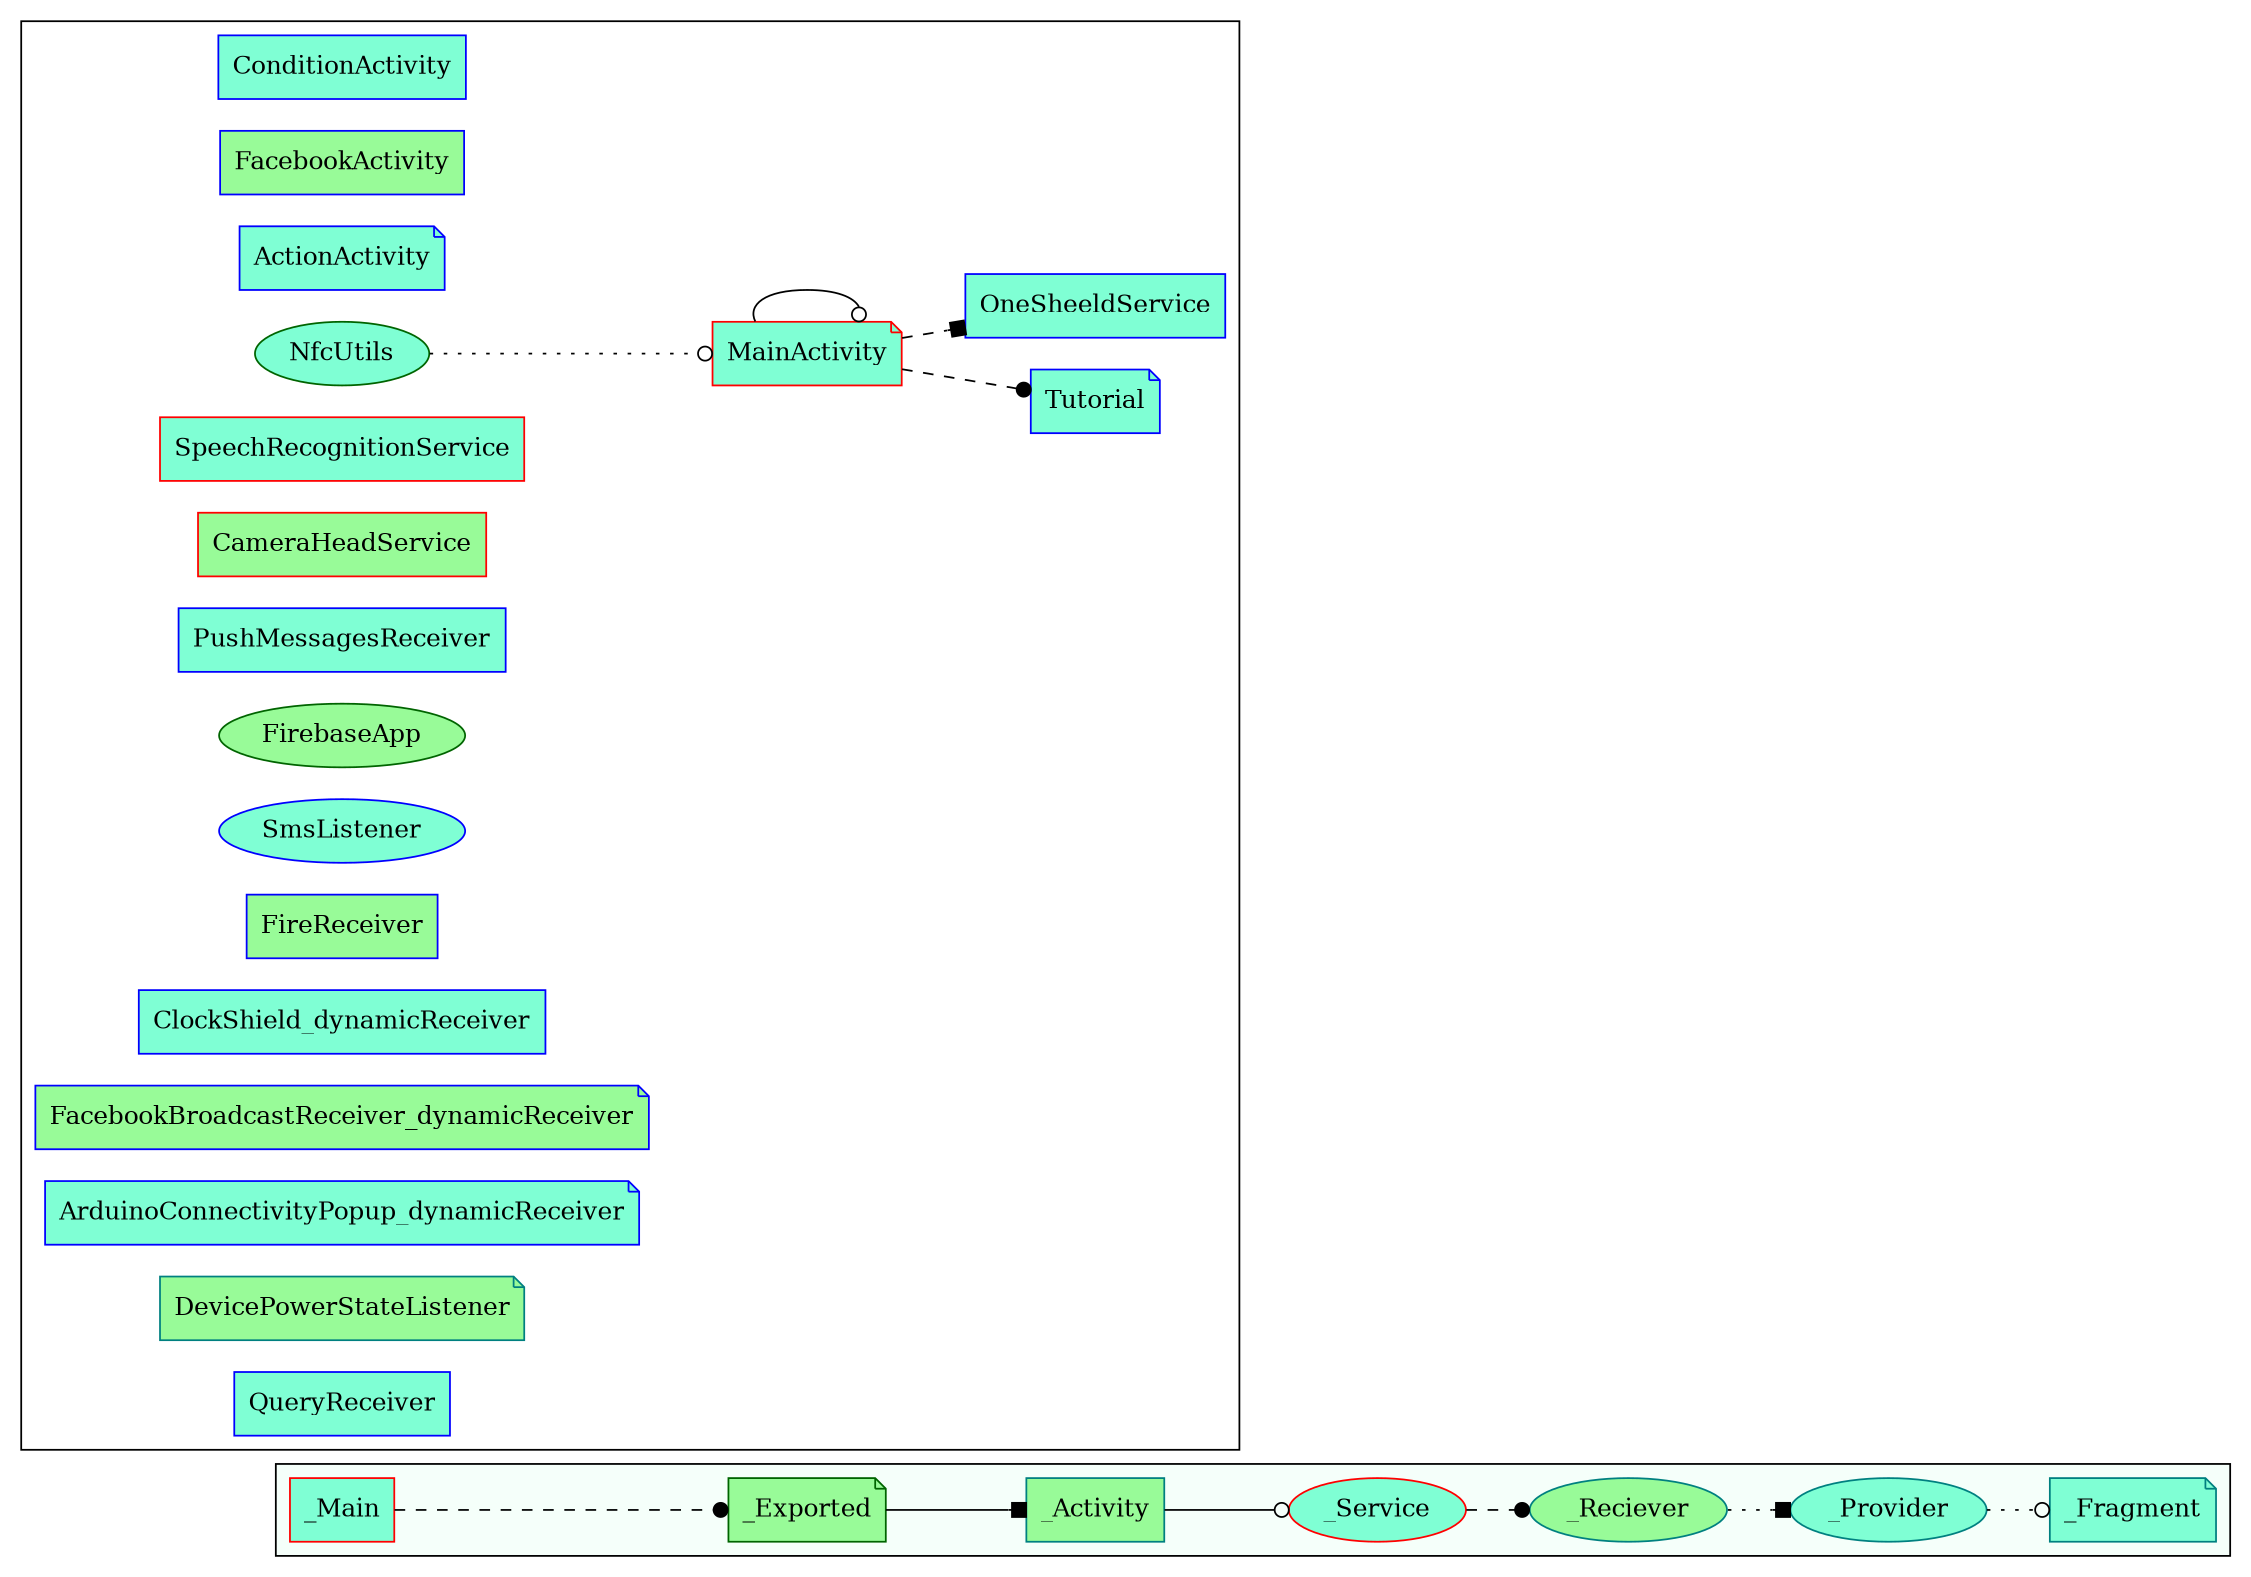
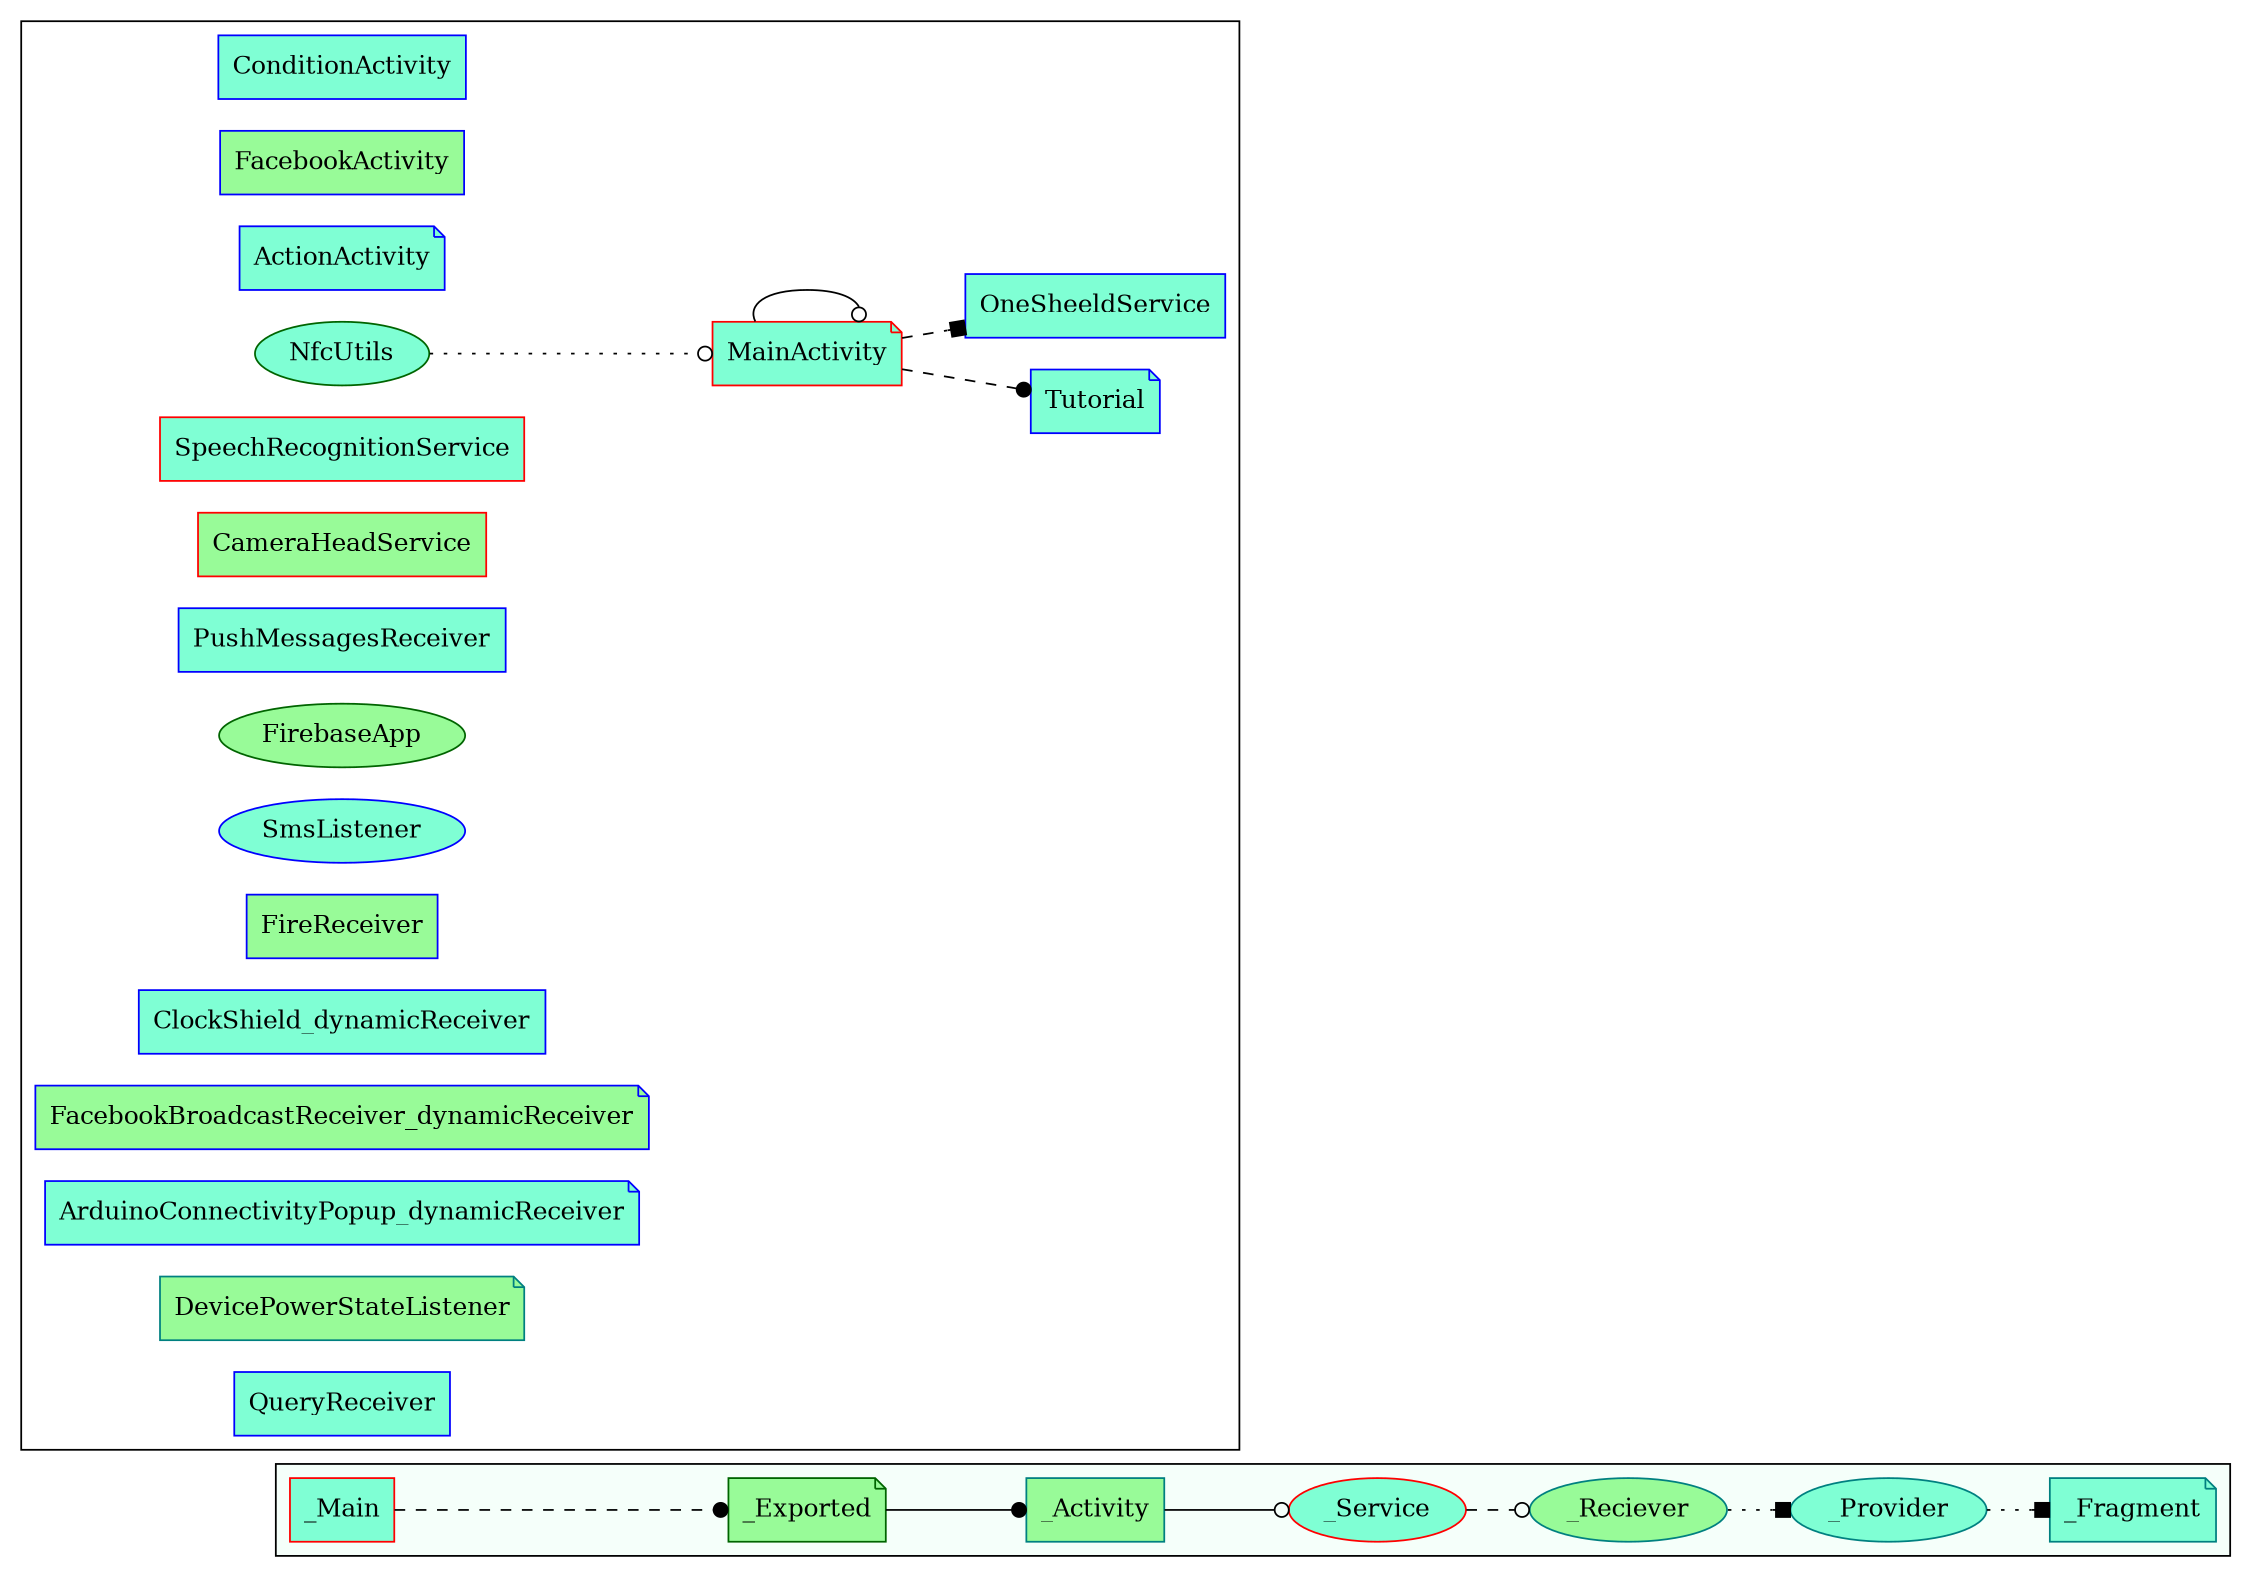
edge "_Exported" -> "_Activity": arrowhead box -> dot
edge "_Service" -> "_Reciever": arrowhead dot -> odot
edge "_Provider" -> "_Fragment": arrowhead odot -> box
